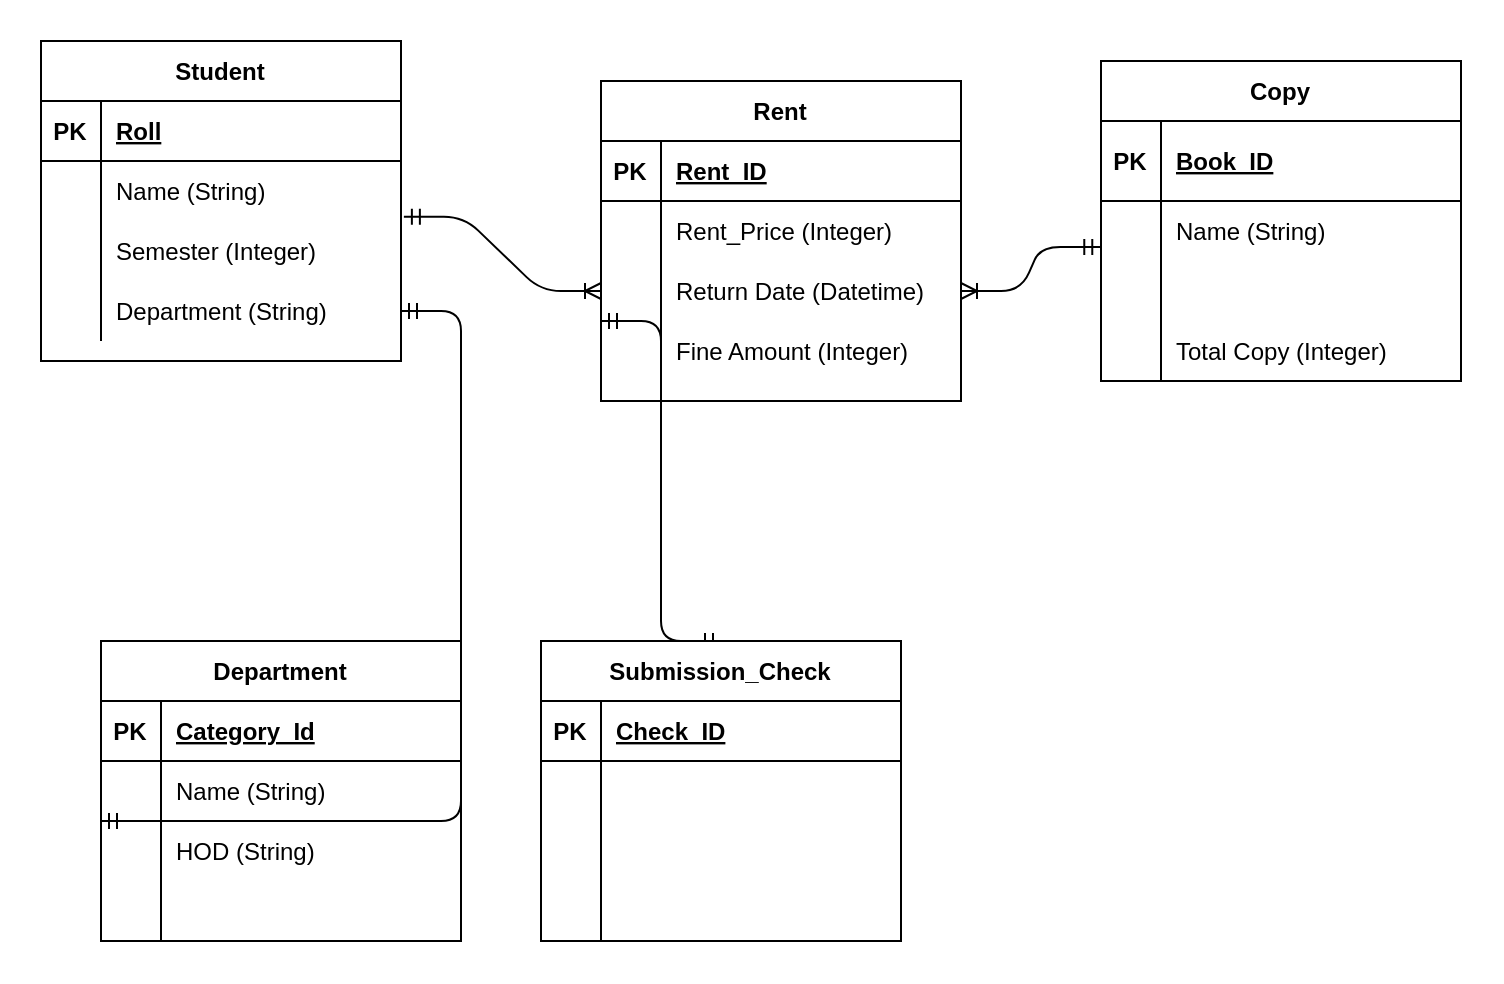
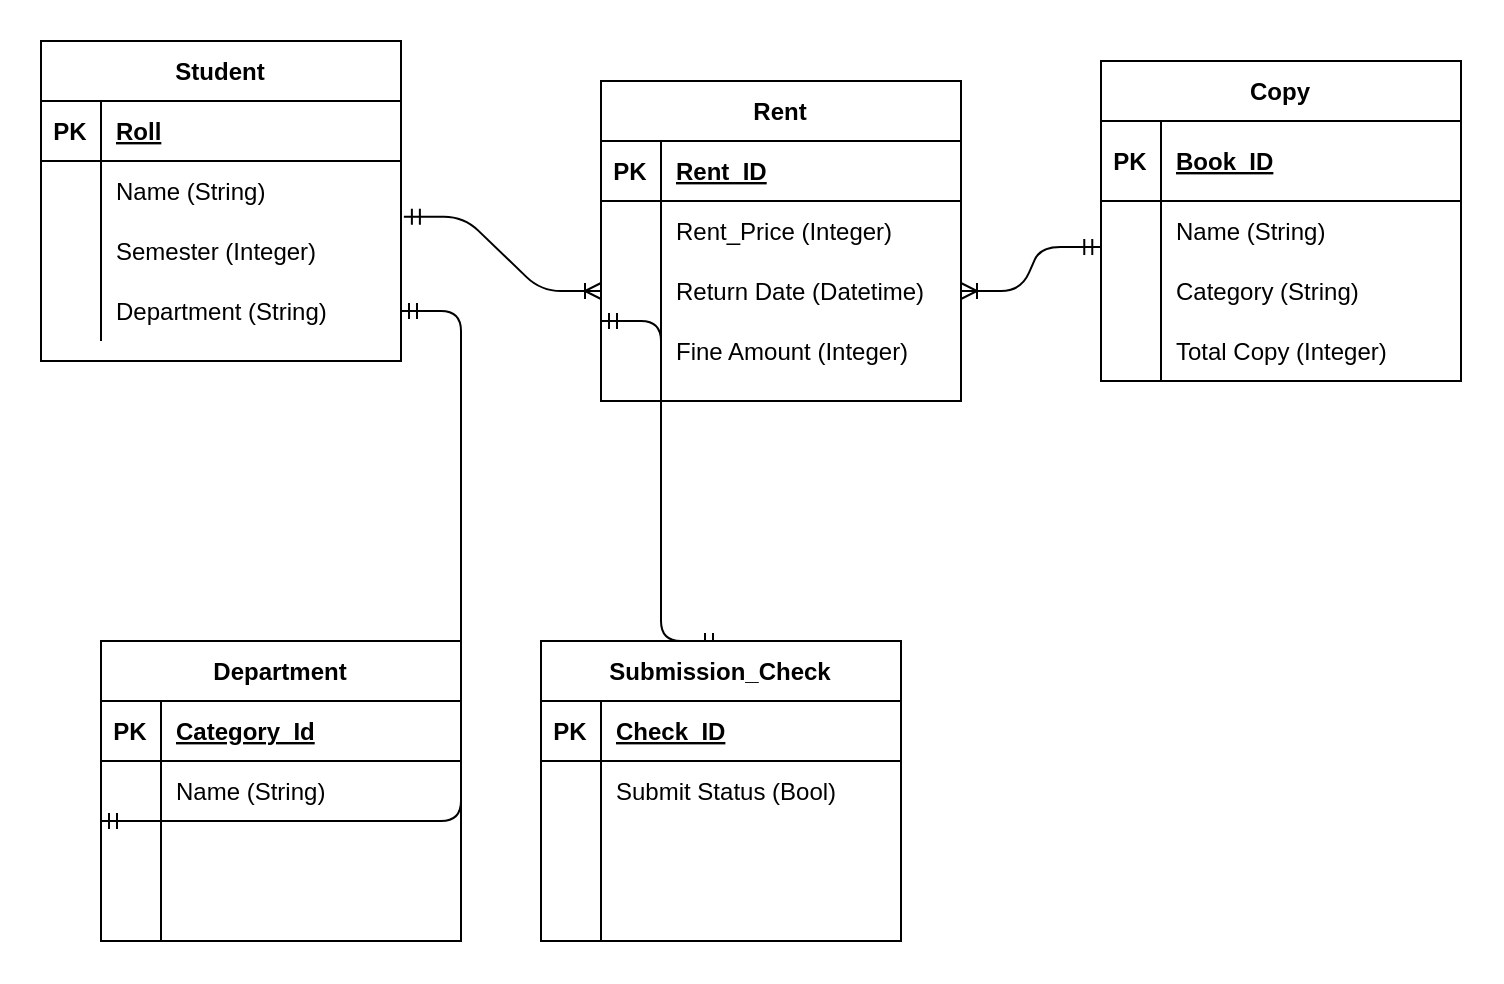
node "Category (String)": added
node "Submit Status (Bool)": added
node "HOD (String)": removed
